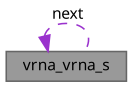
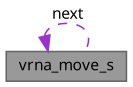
node "vrna_vrna_s": label "vrna_vrna_s" -> "vrna_move_s"
